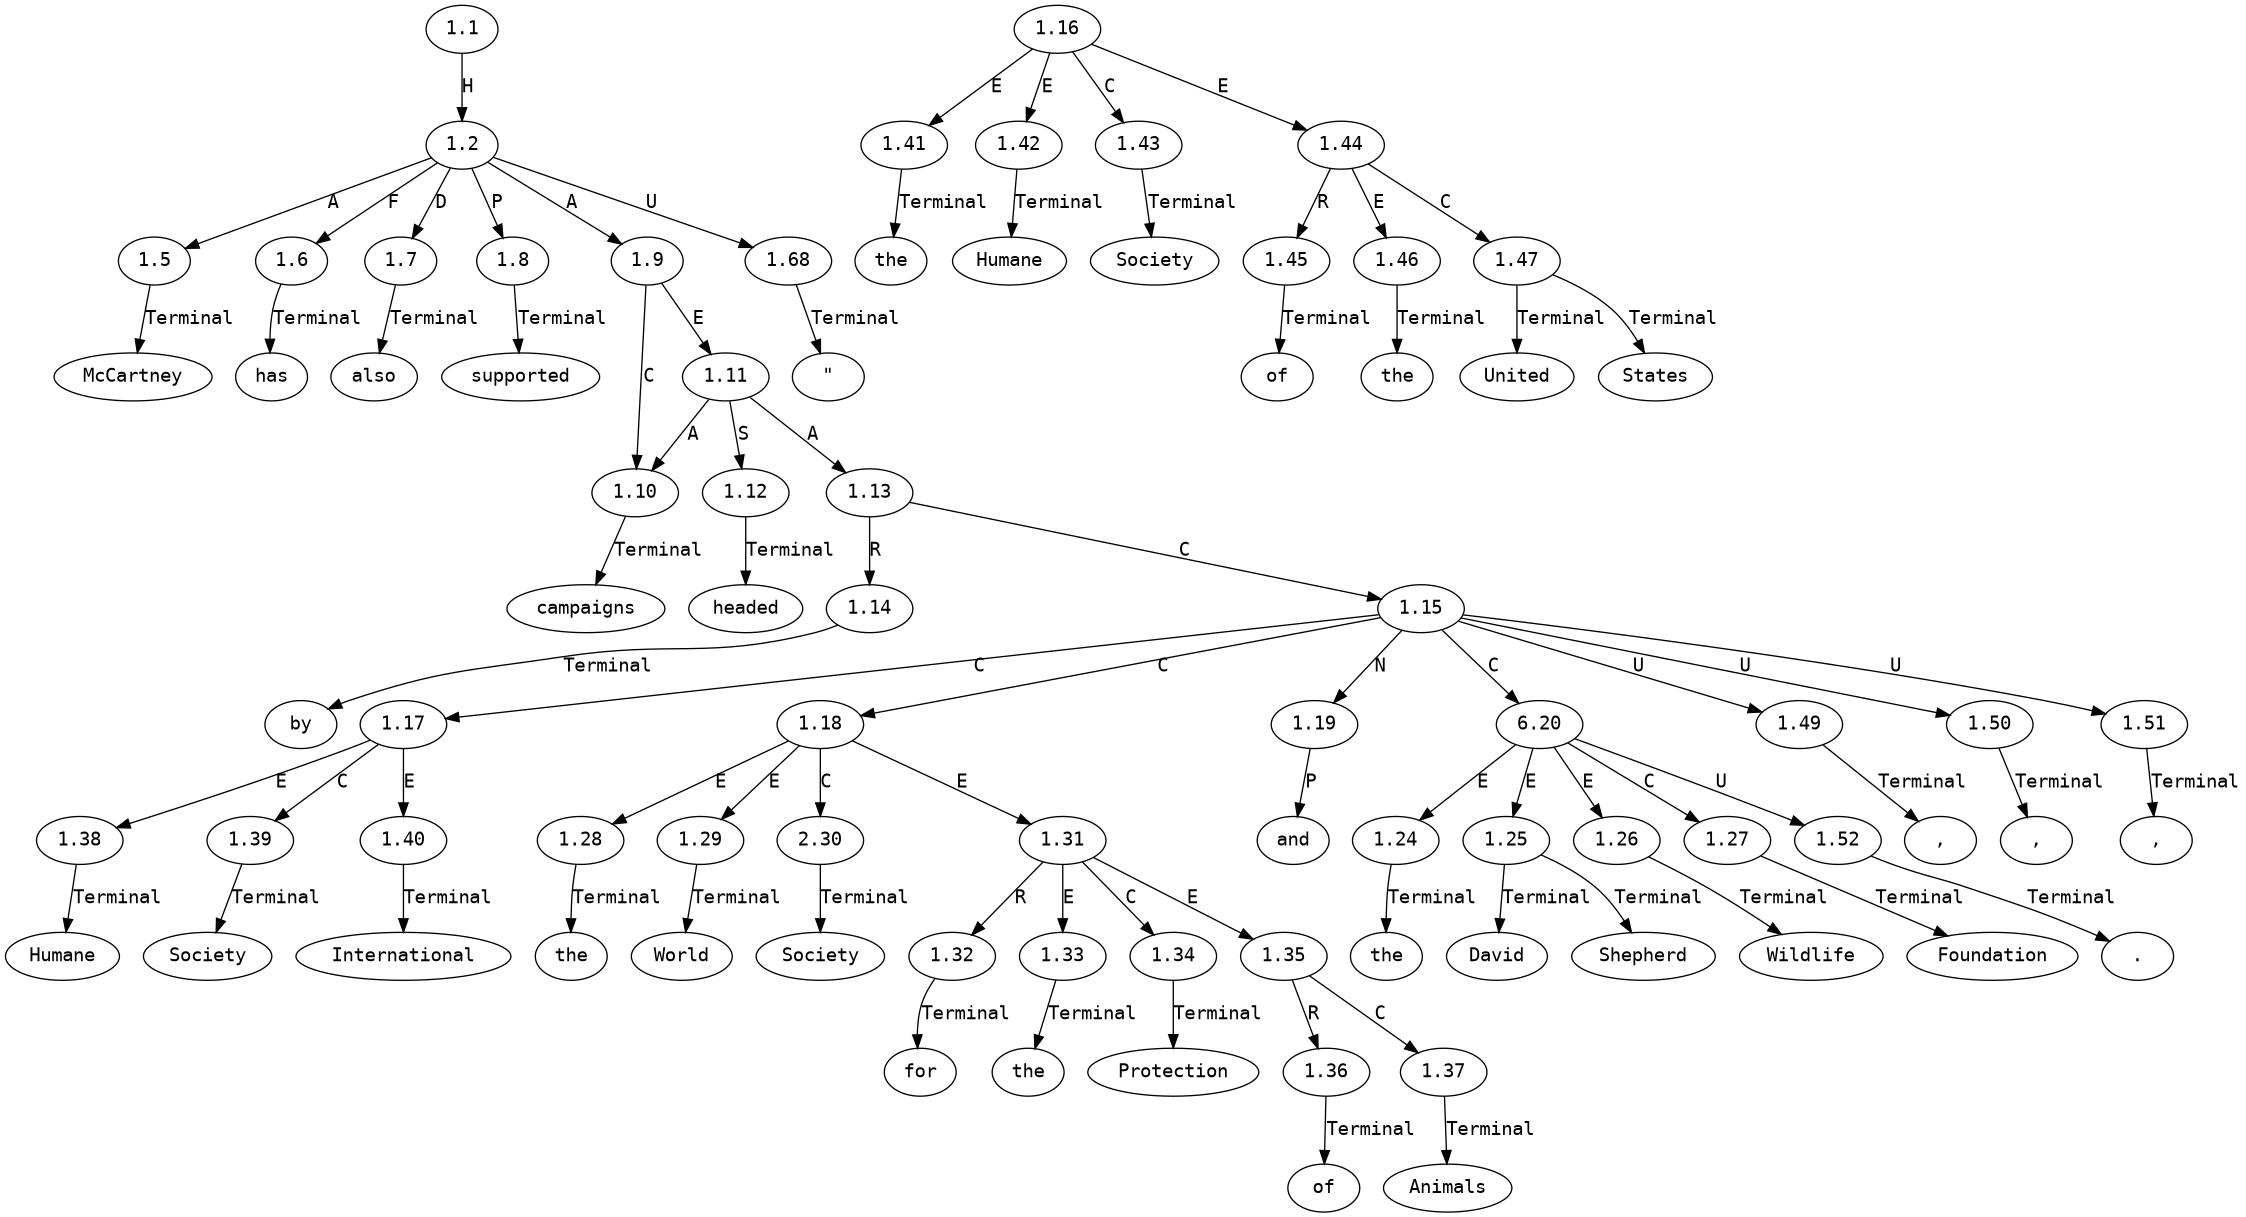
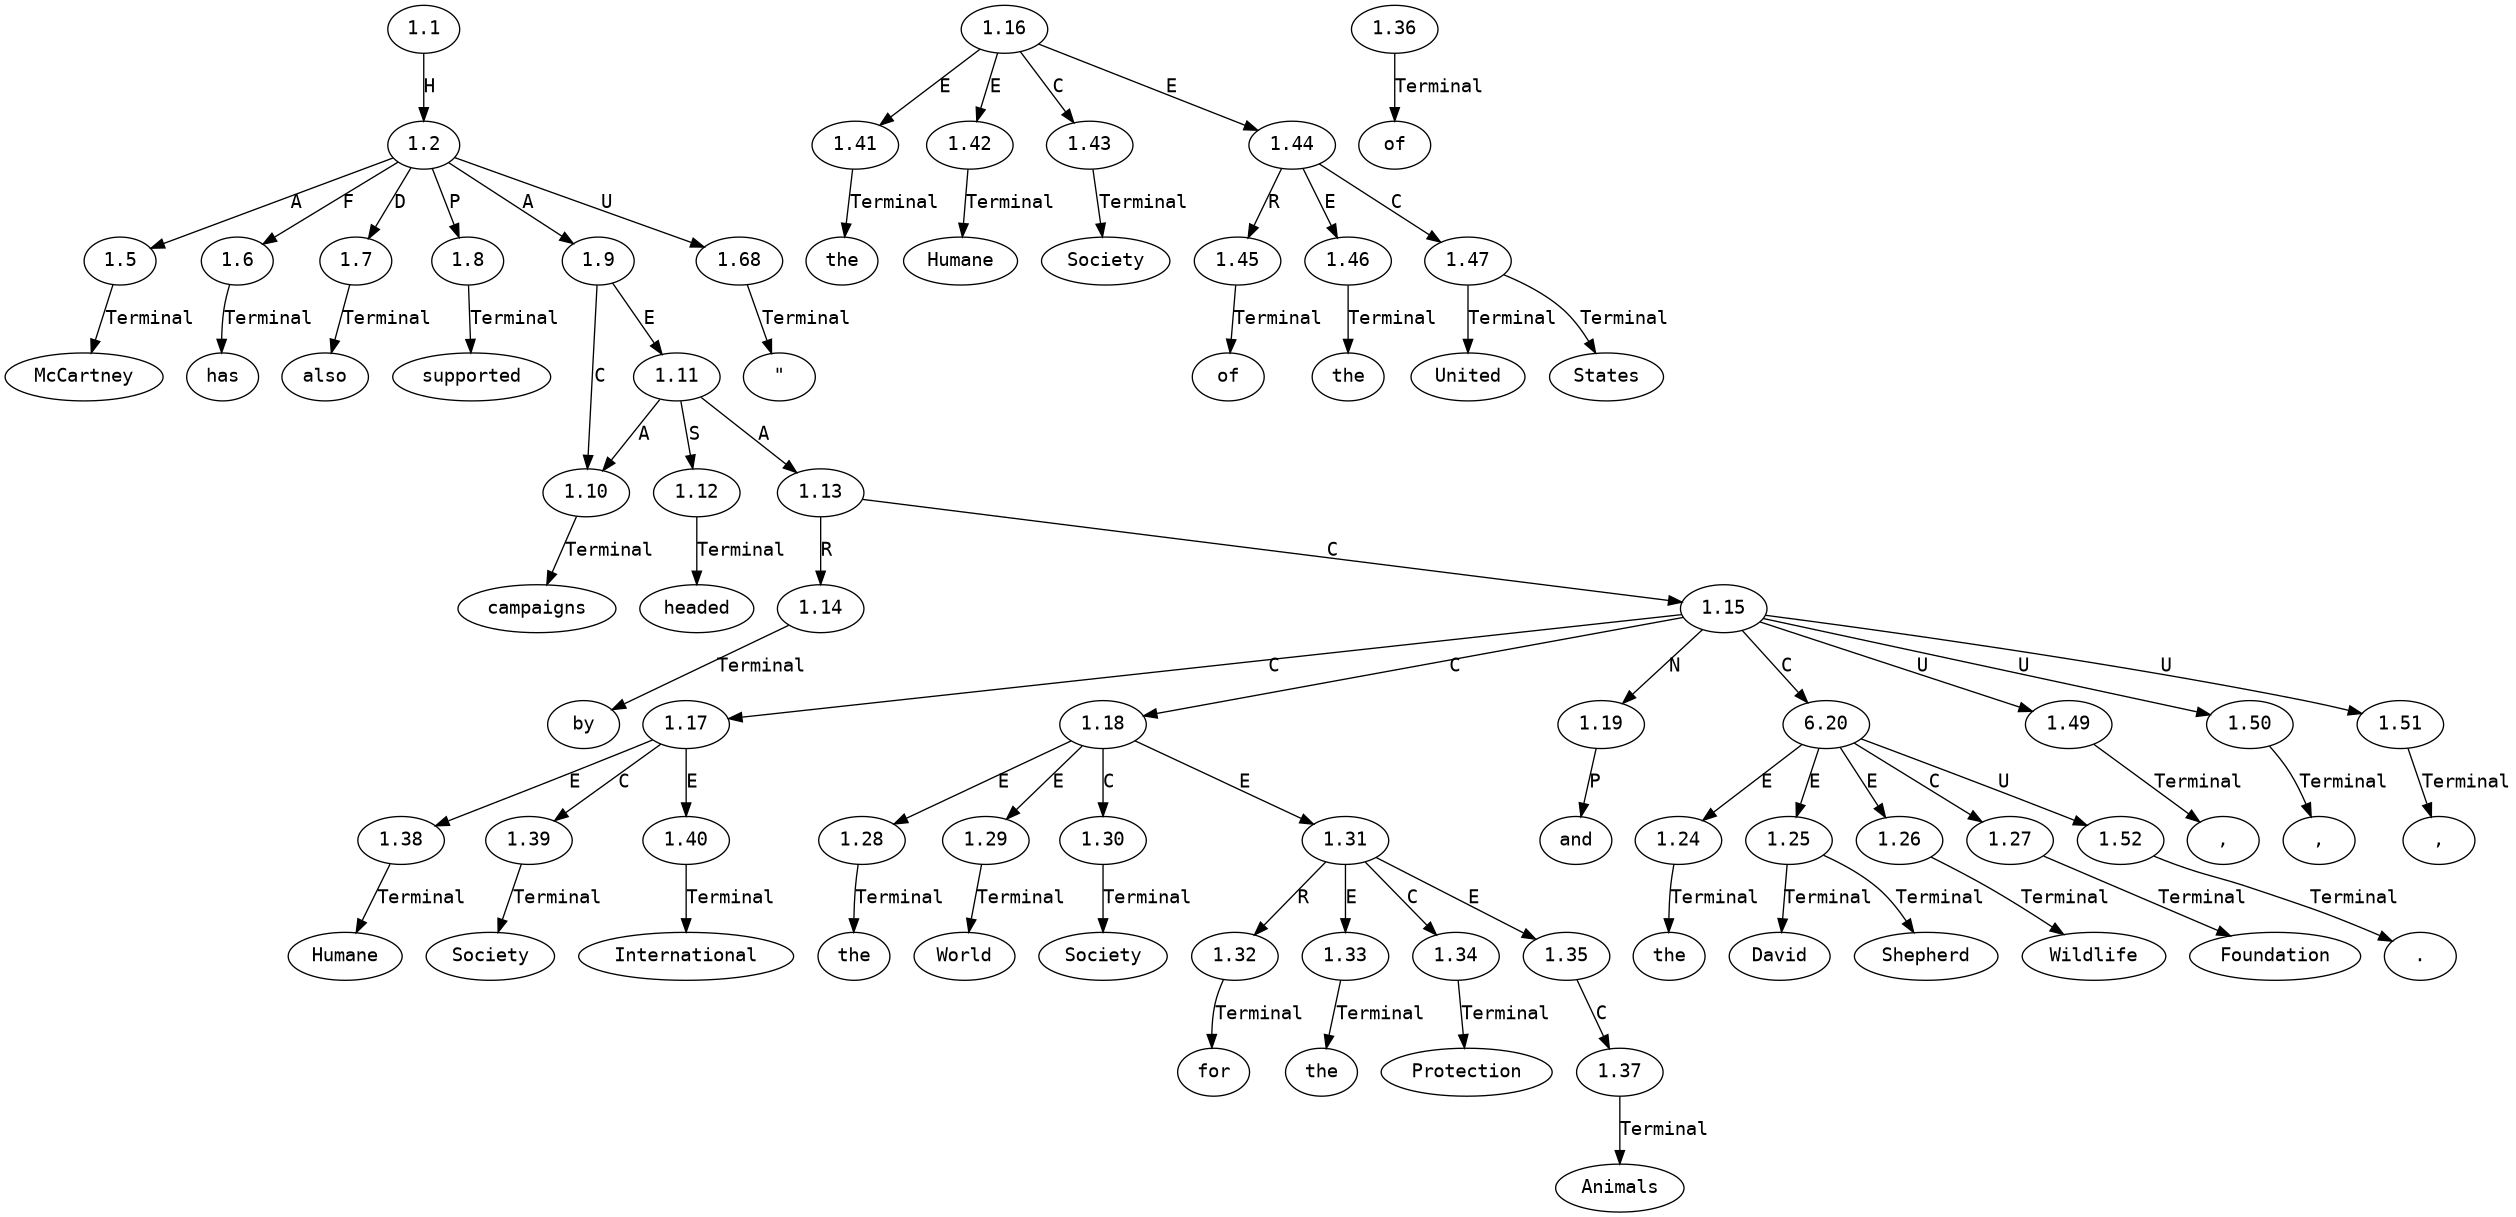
node "2.30": label "2.30" -> "1.30"
edge "1.35" -> "1.36": removed, label "R"
